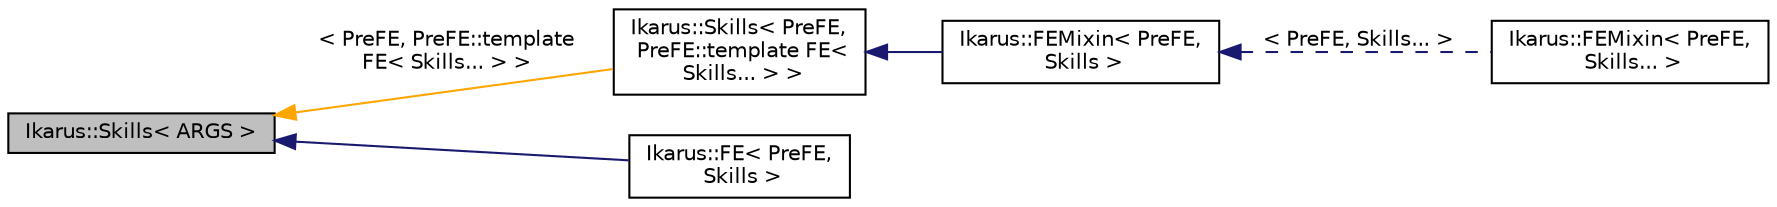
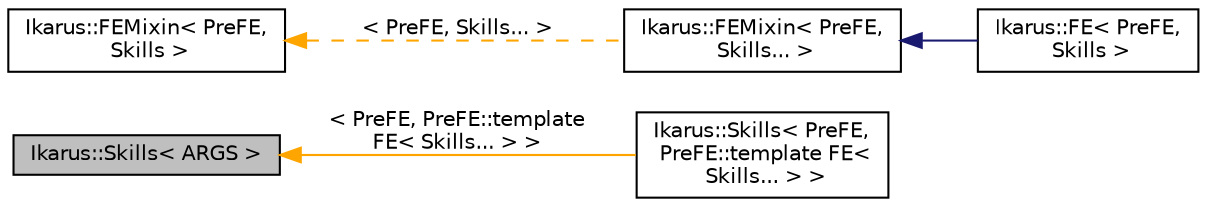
edge "Ikarus::FEMixin< PreFE, Skills >" -> "Ikarus::Skills< PreFE, PreFE::template FE< Skills... > >": removed
edge "Ikarus::FEMixin< PreFE, Skills... >" -> "Ikarus::FEMixin< PreFE, Skills >": color midnightblue -> orange
edge "Ikarus::FE< PreFE, Skills >" -> "Ikarus::Skills< ARGS >": now "Ikarus::FE< PreFE, Skills >" -> "Ikarus::FEMixin< PreFE, Skills... >"
